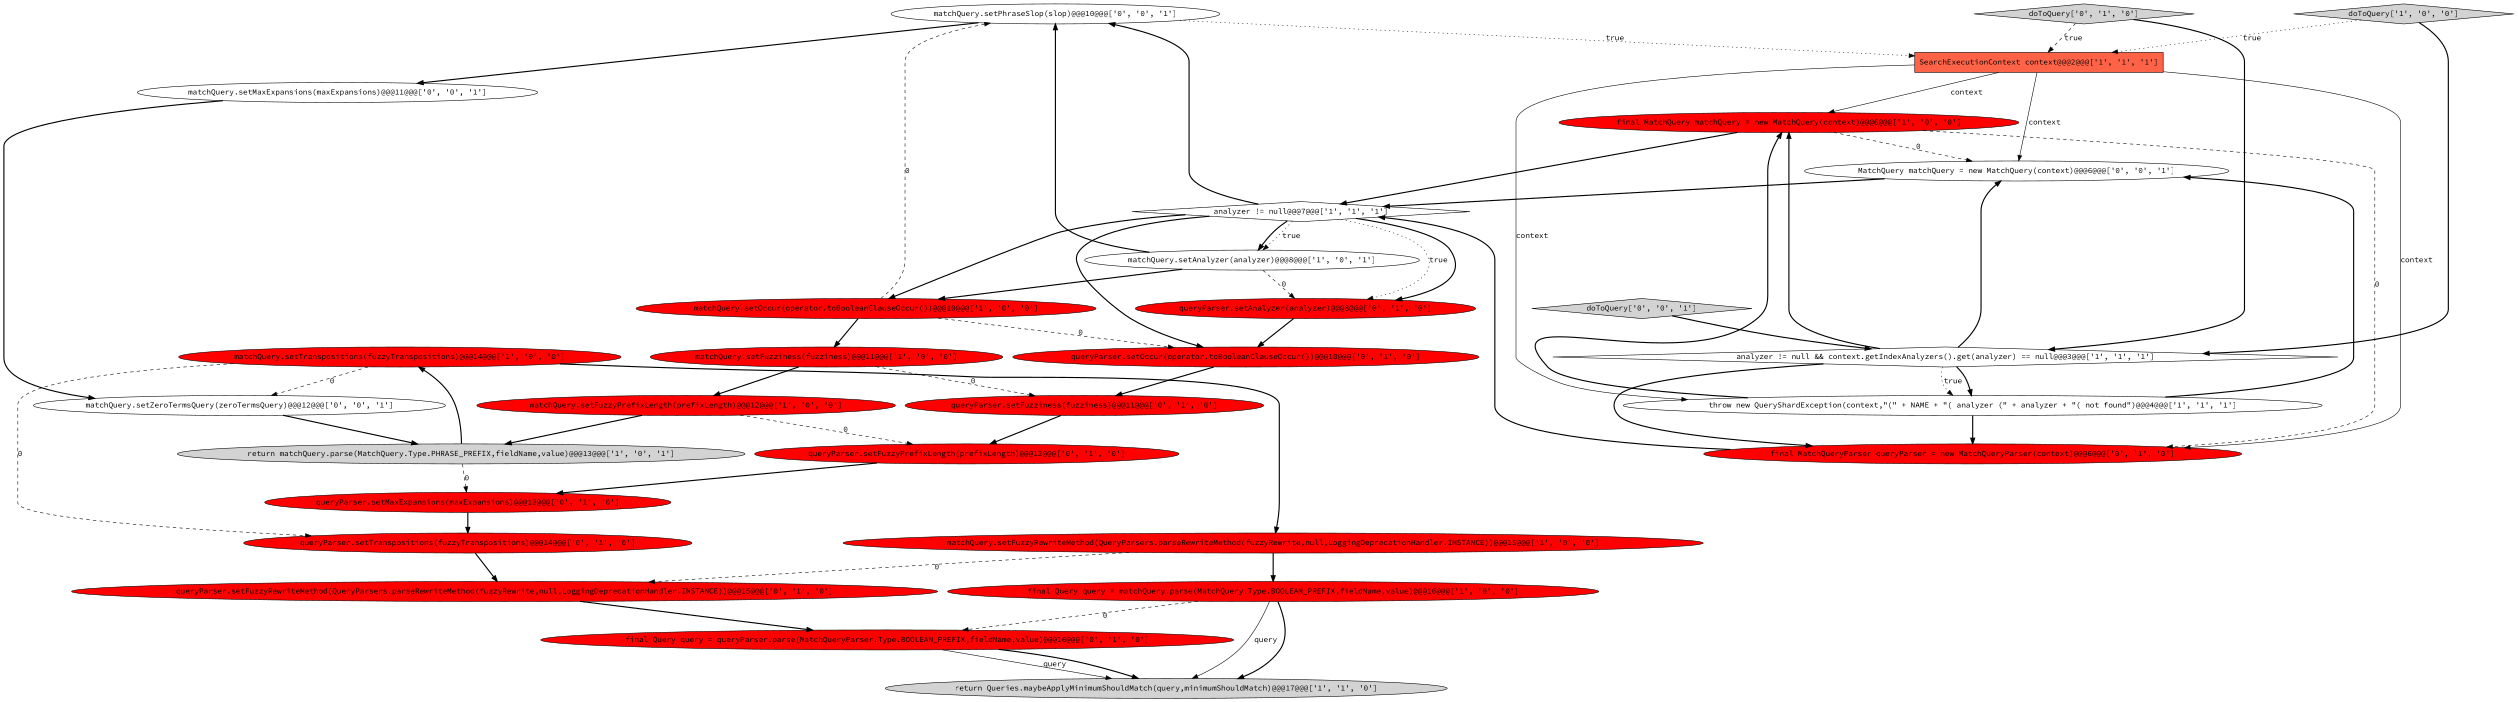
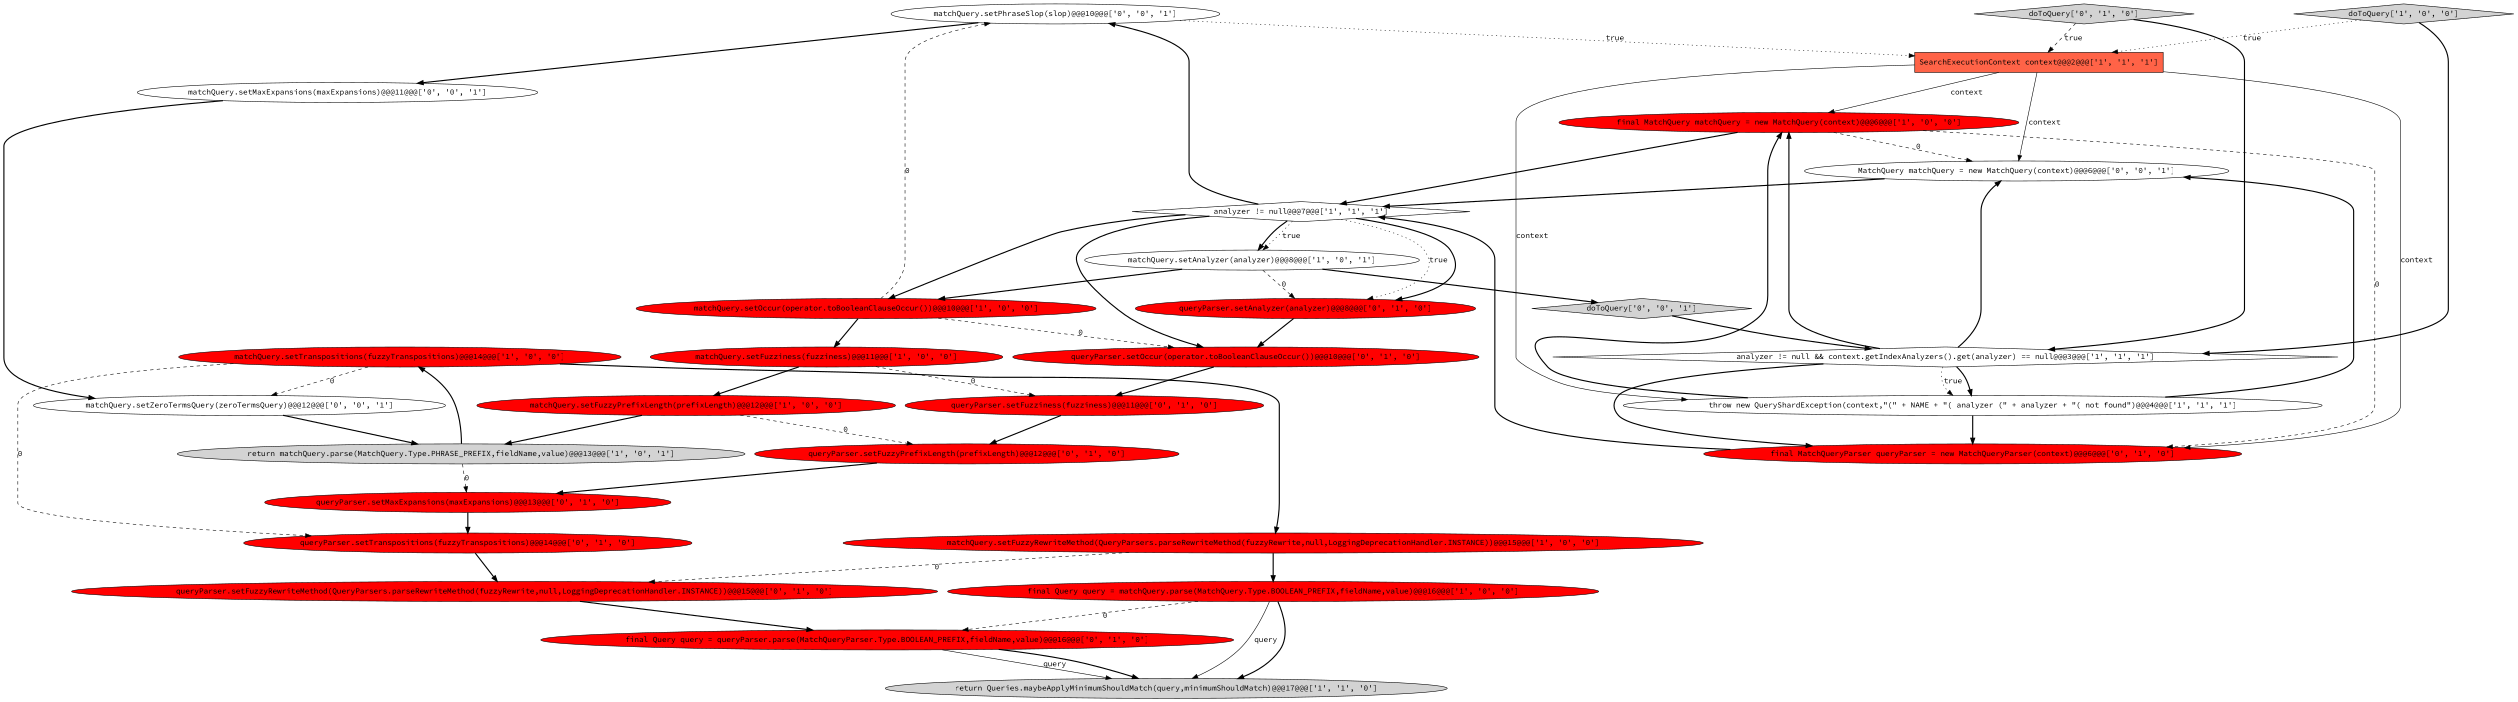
edge "matchQuery.setAnalyzer(analyzer)@@@8@@@['1', '0', '1']" -> "matchQuery.setPhraseSlop(slop)@@@10@@@['0', '0', '1']": now "matchQuery.setAnalyzer(analyzer)@@@8@@@['1', '0', '1']" -> "doToQuery['0', '0', '1']"
